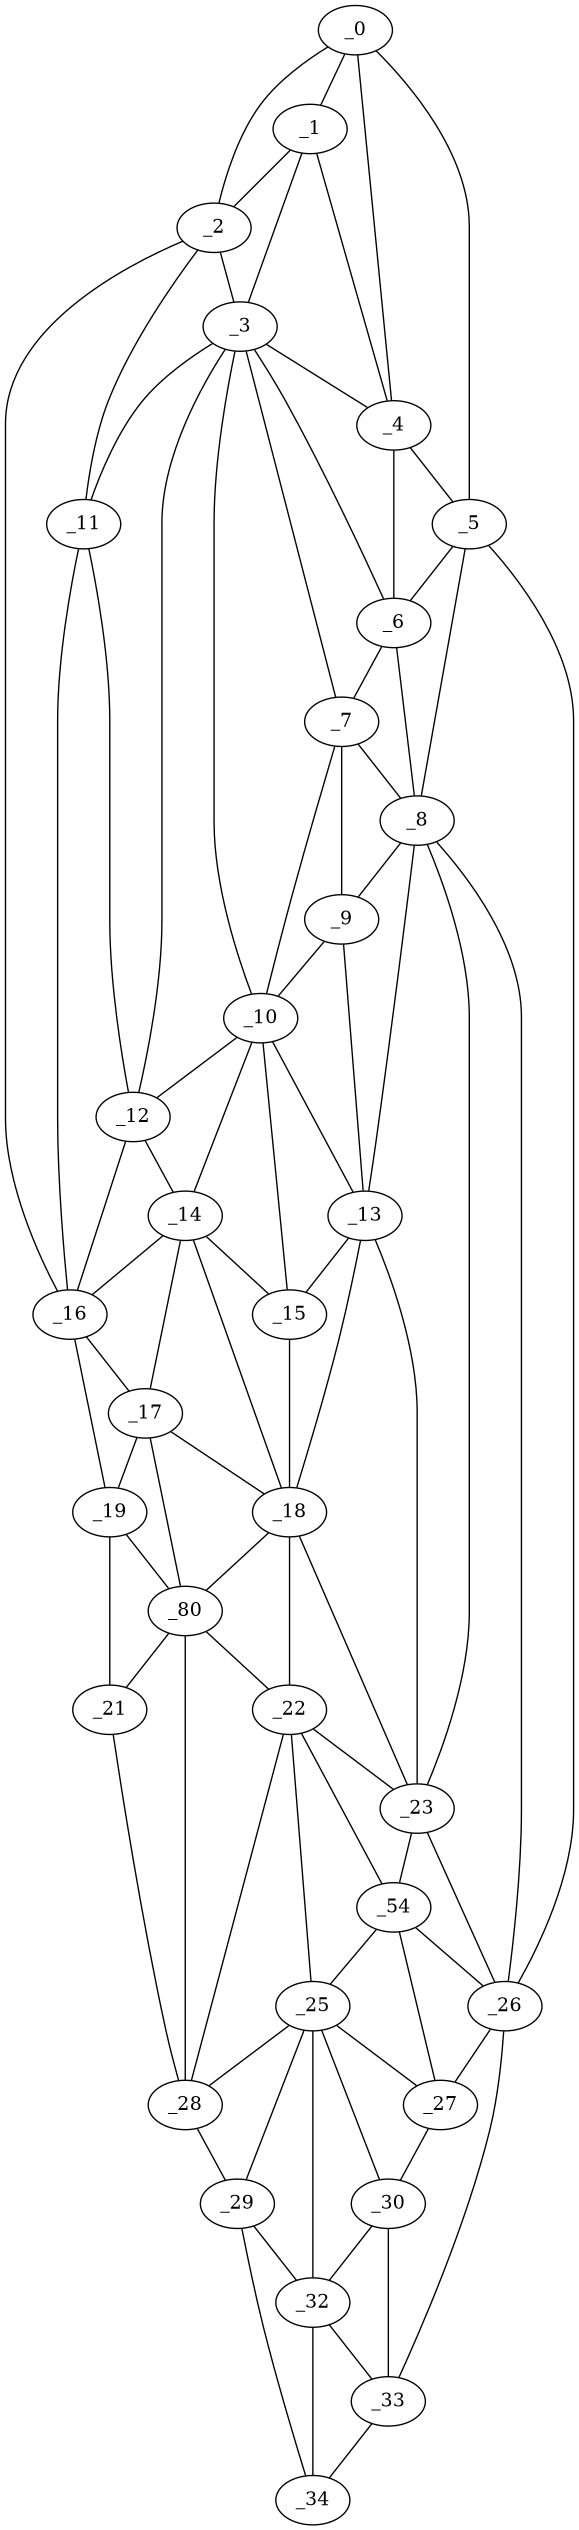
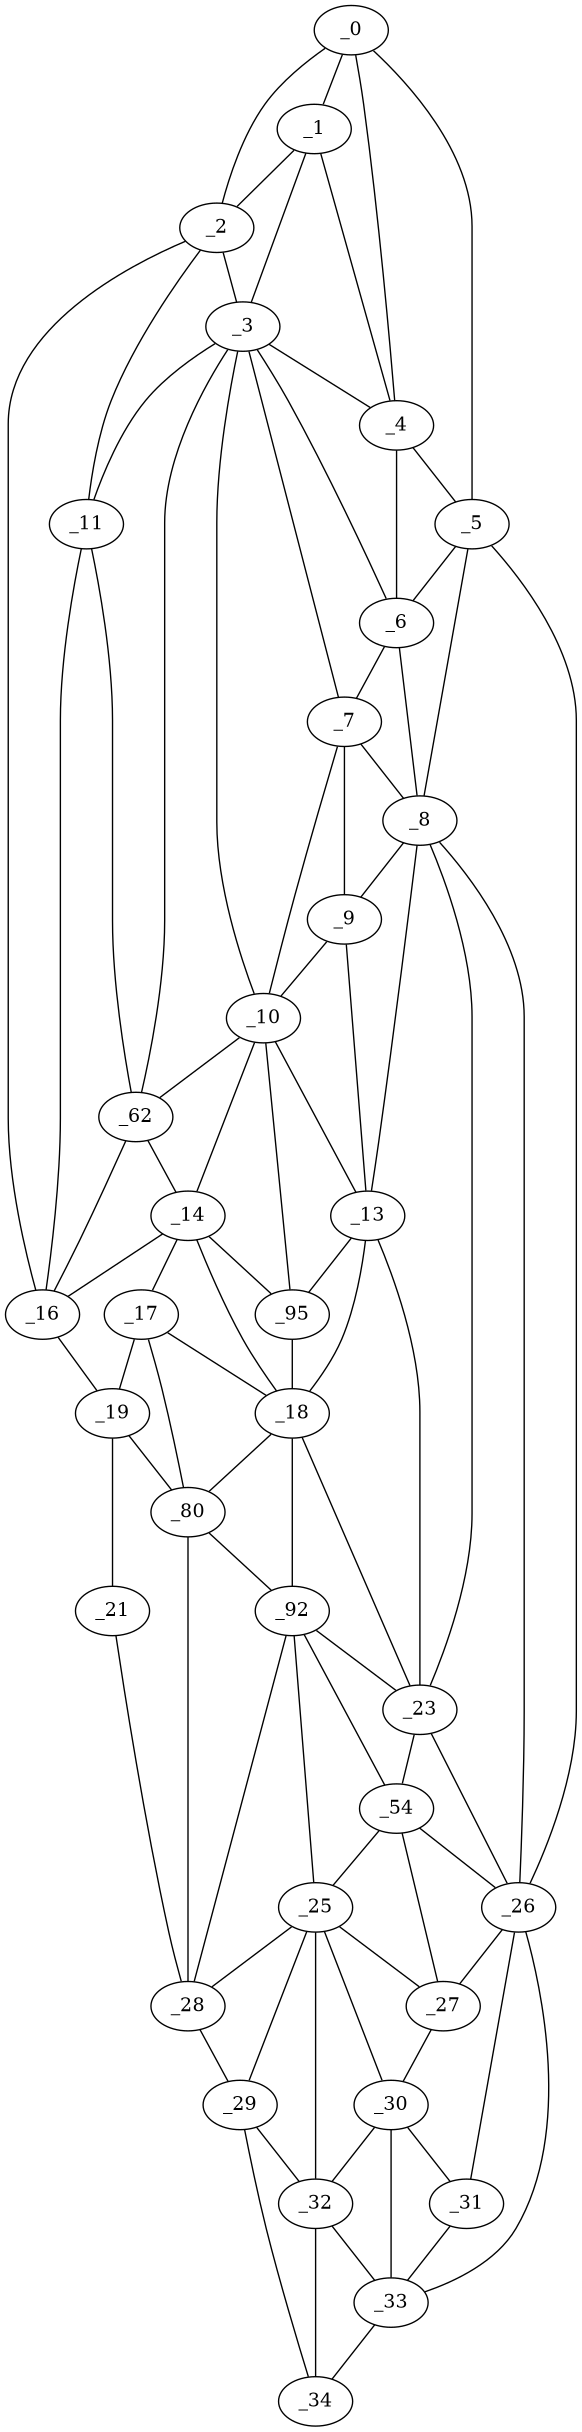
node "_12": label "_12" -> "_62"
node "_15": label "_15" -> "_95"
edge "_16" -- "_17": removed
edge "_80" -- "_21": removed
node "_22": label "_22" -> "_92"
node "_31": added
